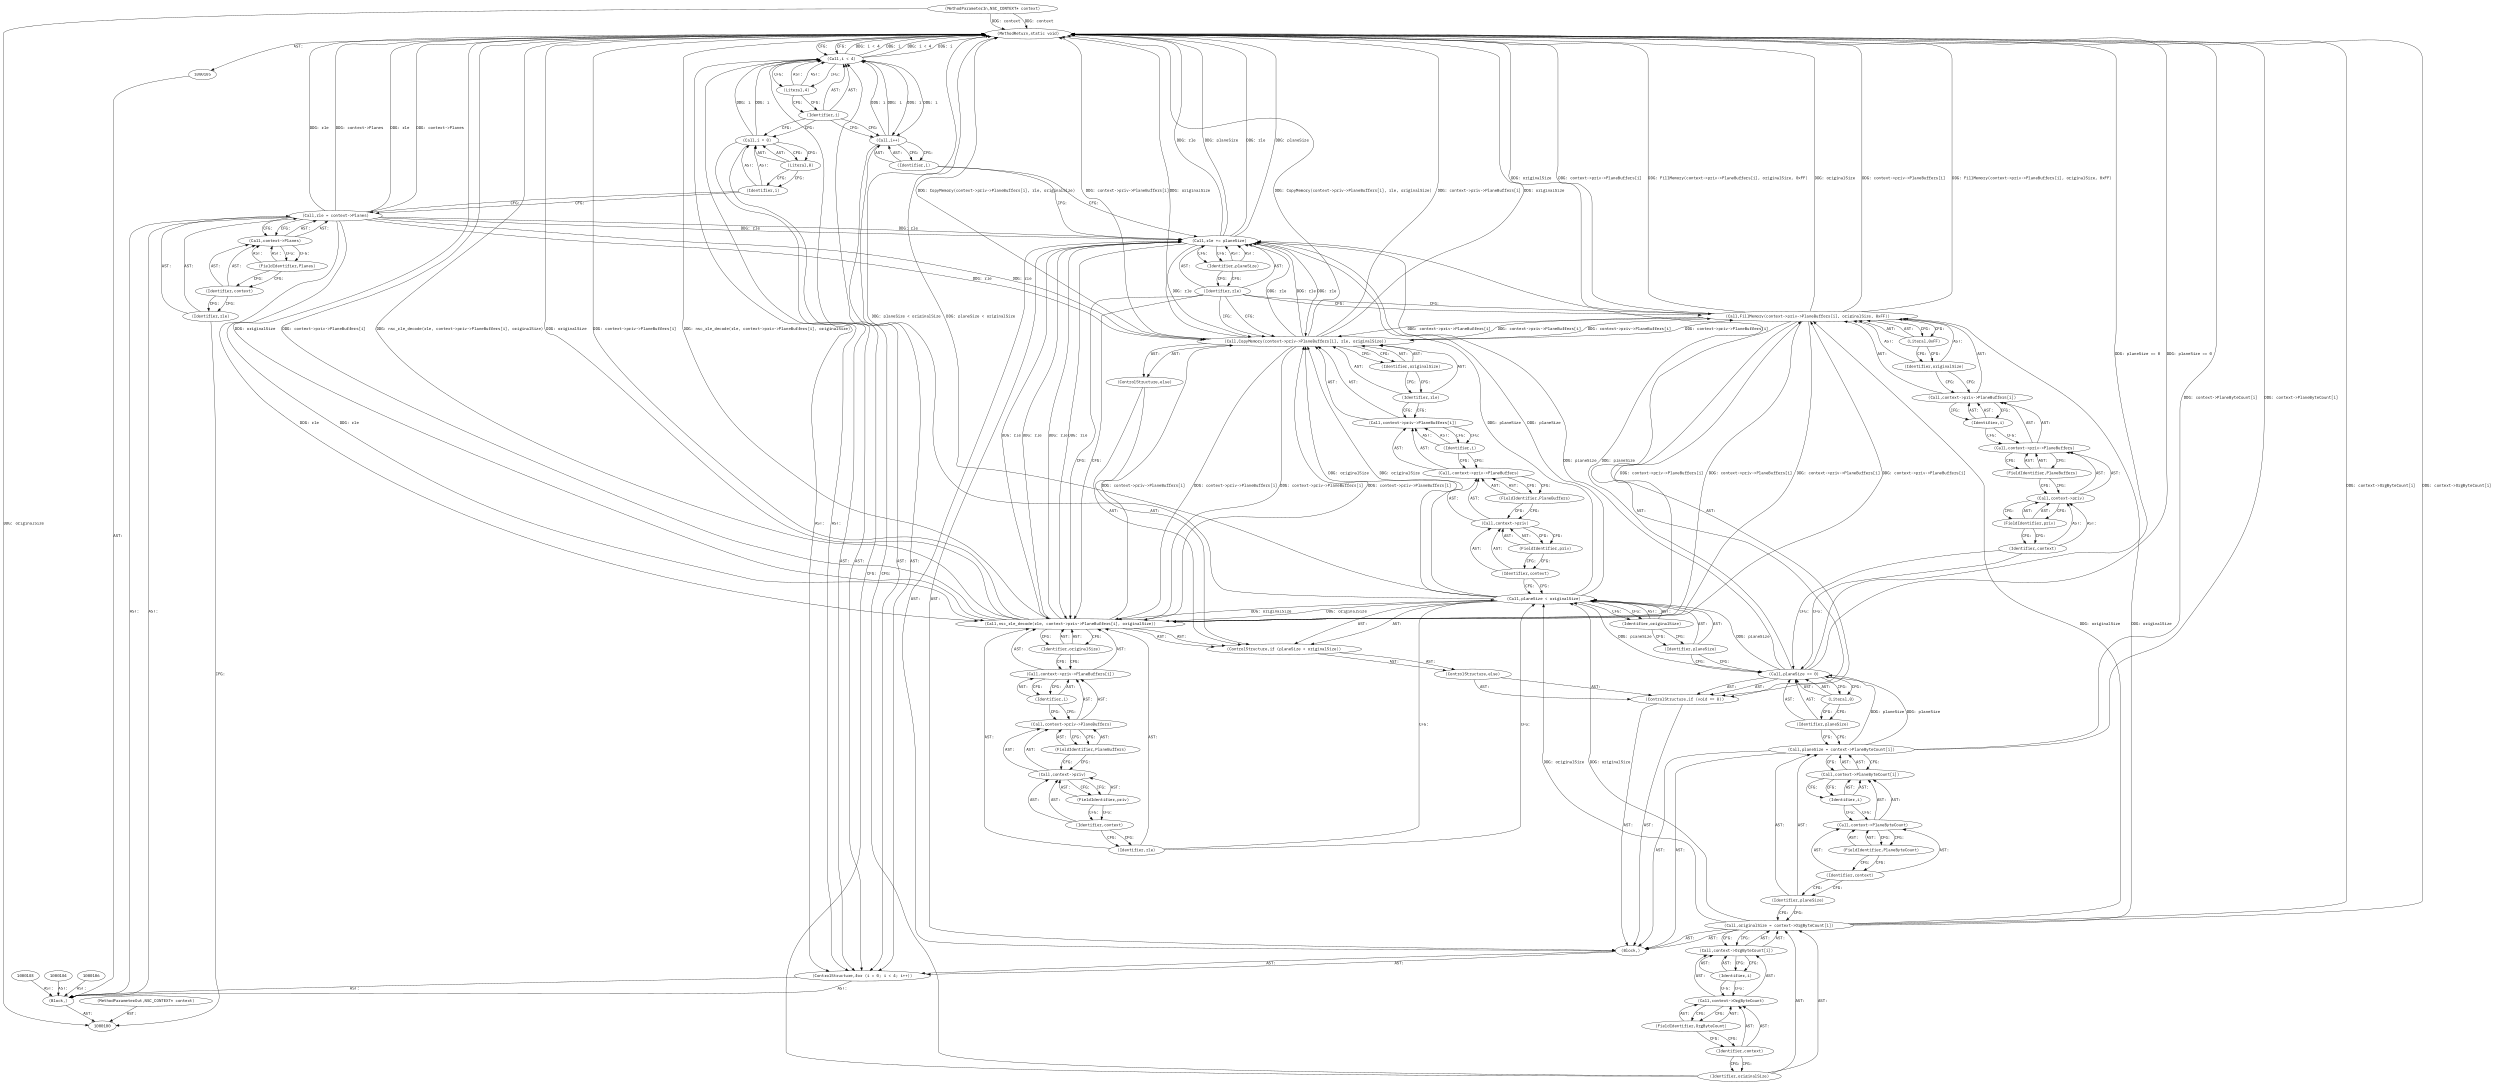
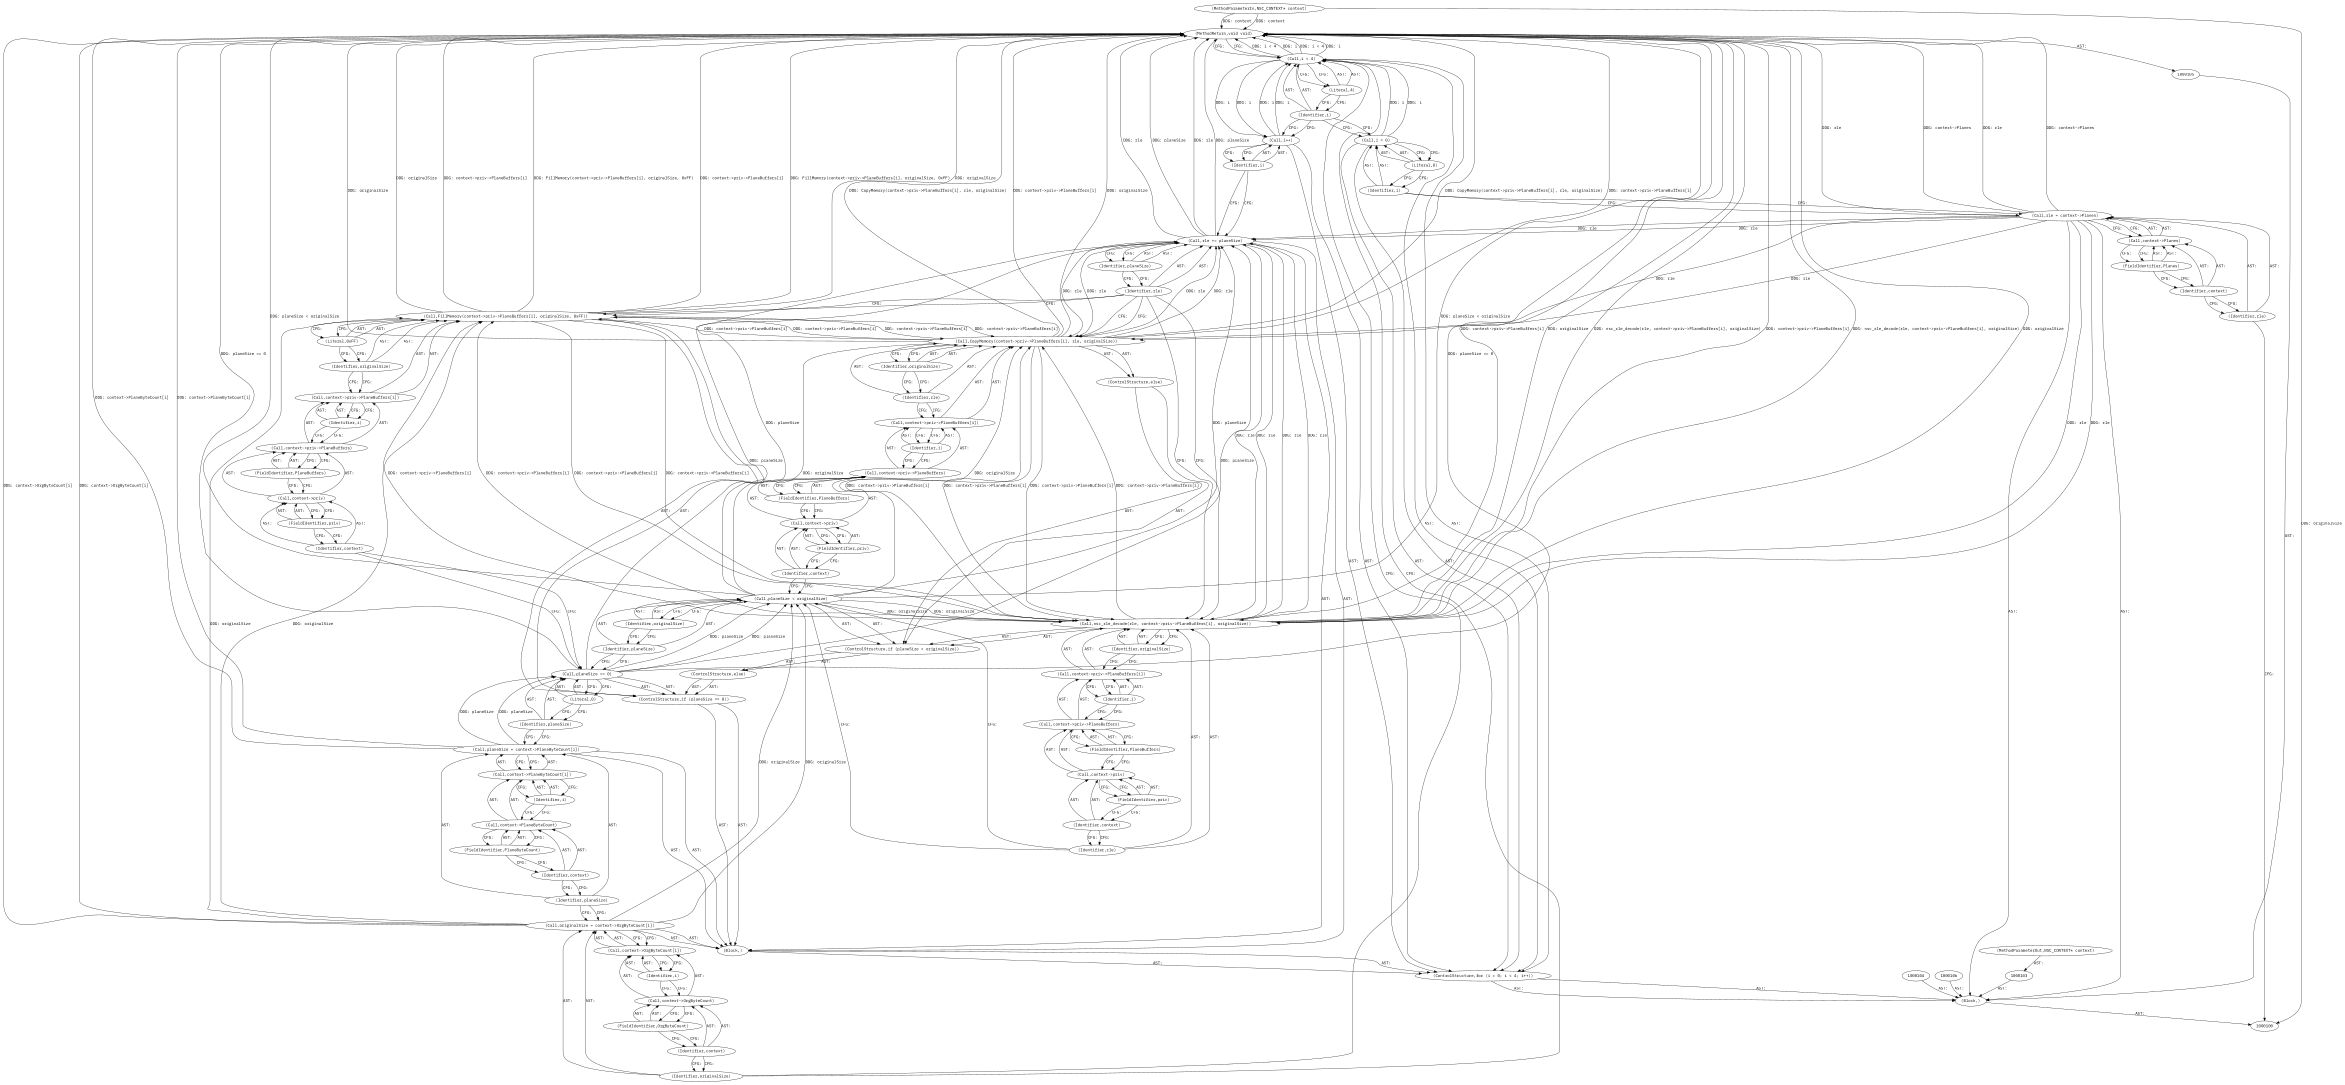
node "(MethodReturn,static void)": label "(MethodReturn,static void)" -> "(MethodReturn,void void)"
node "(ControlStructure,if (void == 0))": label "(ControlStructure,if (void == 0))" -> "(ControlStructure,if (planeSize == 0))"
edge "(MethodParameterOut,NSC_CONTEXT* context)" -> "1000100": now "(MethodParameterOut,NSC_CONTEXT* context)" -> "1000103"
